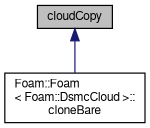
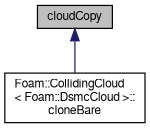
node "Foam::Foam < Foam::DsmcCloud >:: cloneBare": label "Foam::Foam < Foam::DsmcCloud >:: cloneBare" -> "Foam::CollidingCloud < Foam::DsmcCloud >:: cloneBare"
